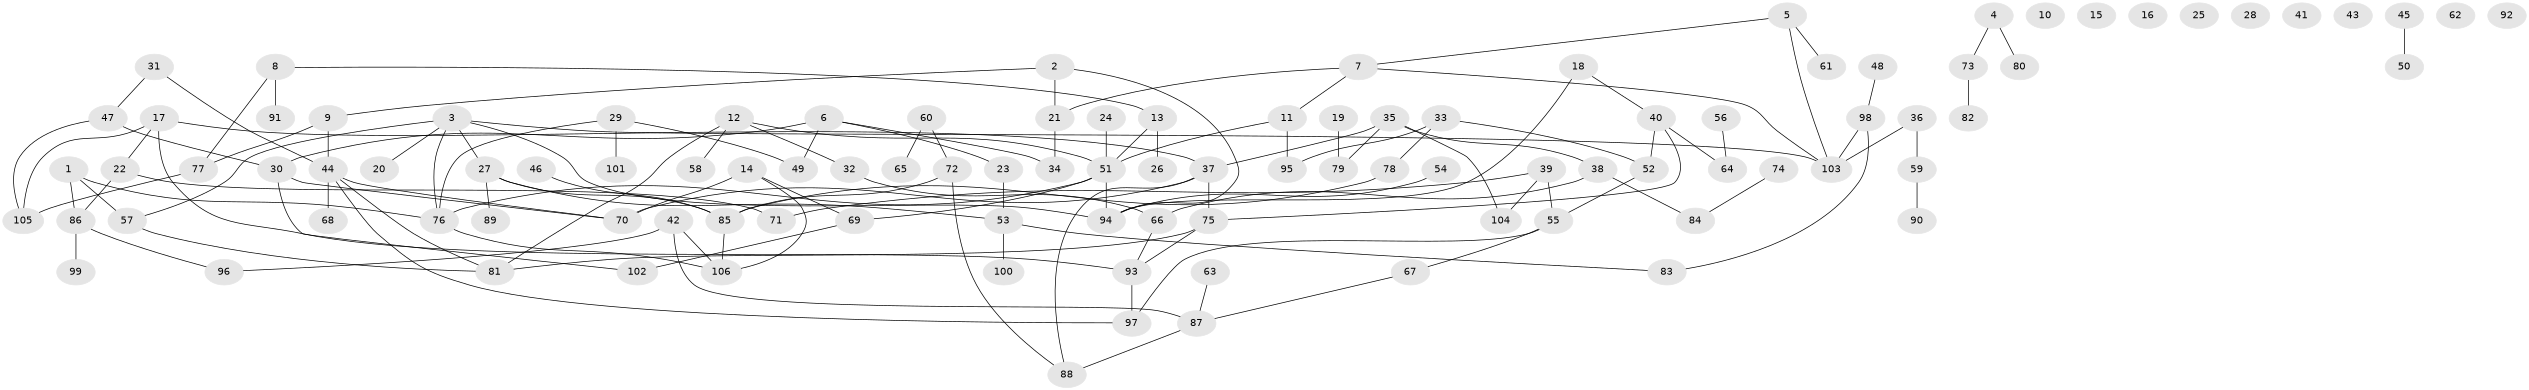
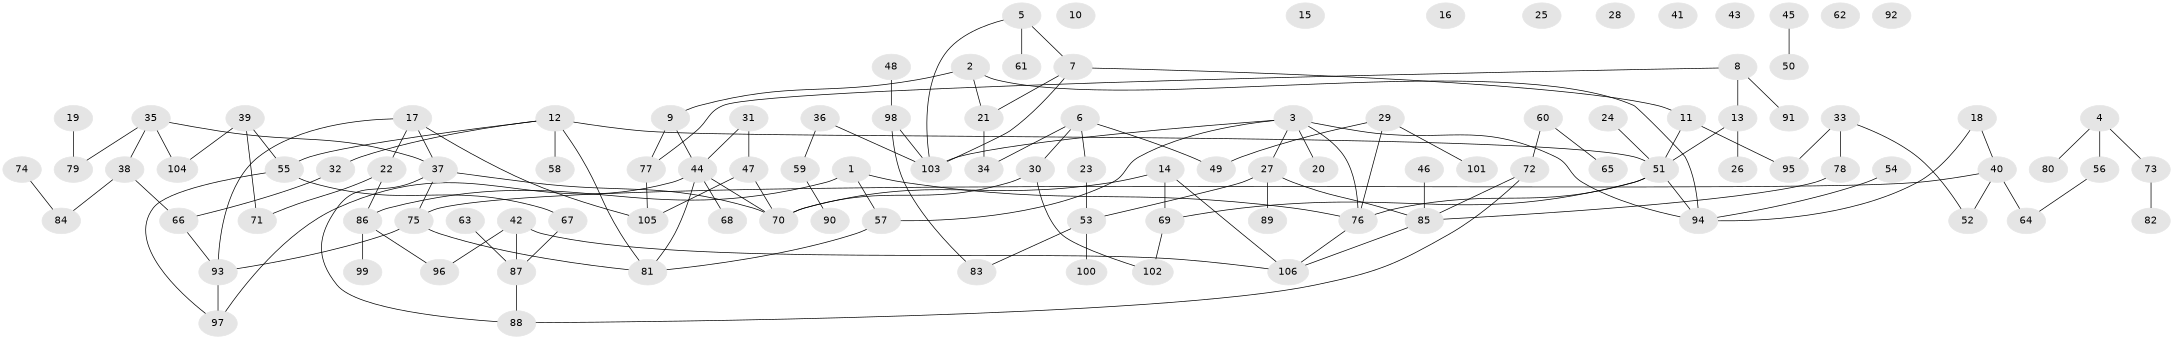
edge "4" -- "56": added
edge "47" -- "30": now "47" -- "70"
edge "52" -- "55": now "12" -- "55"
